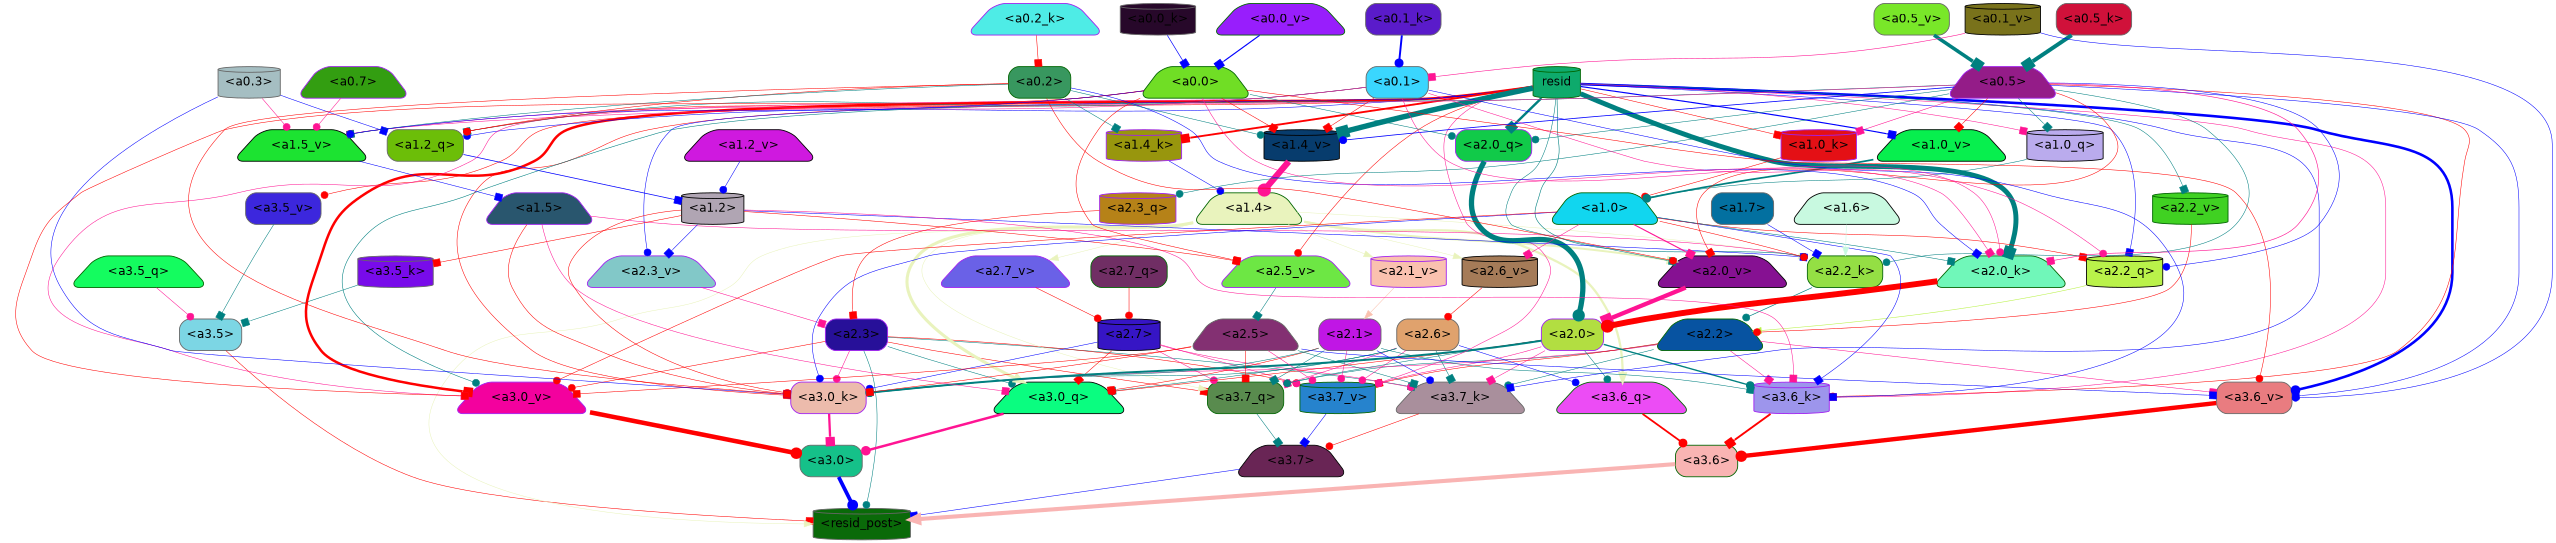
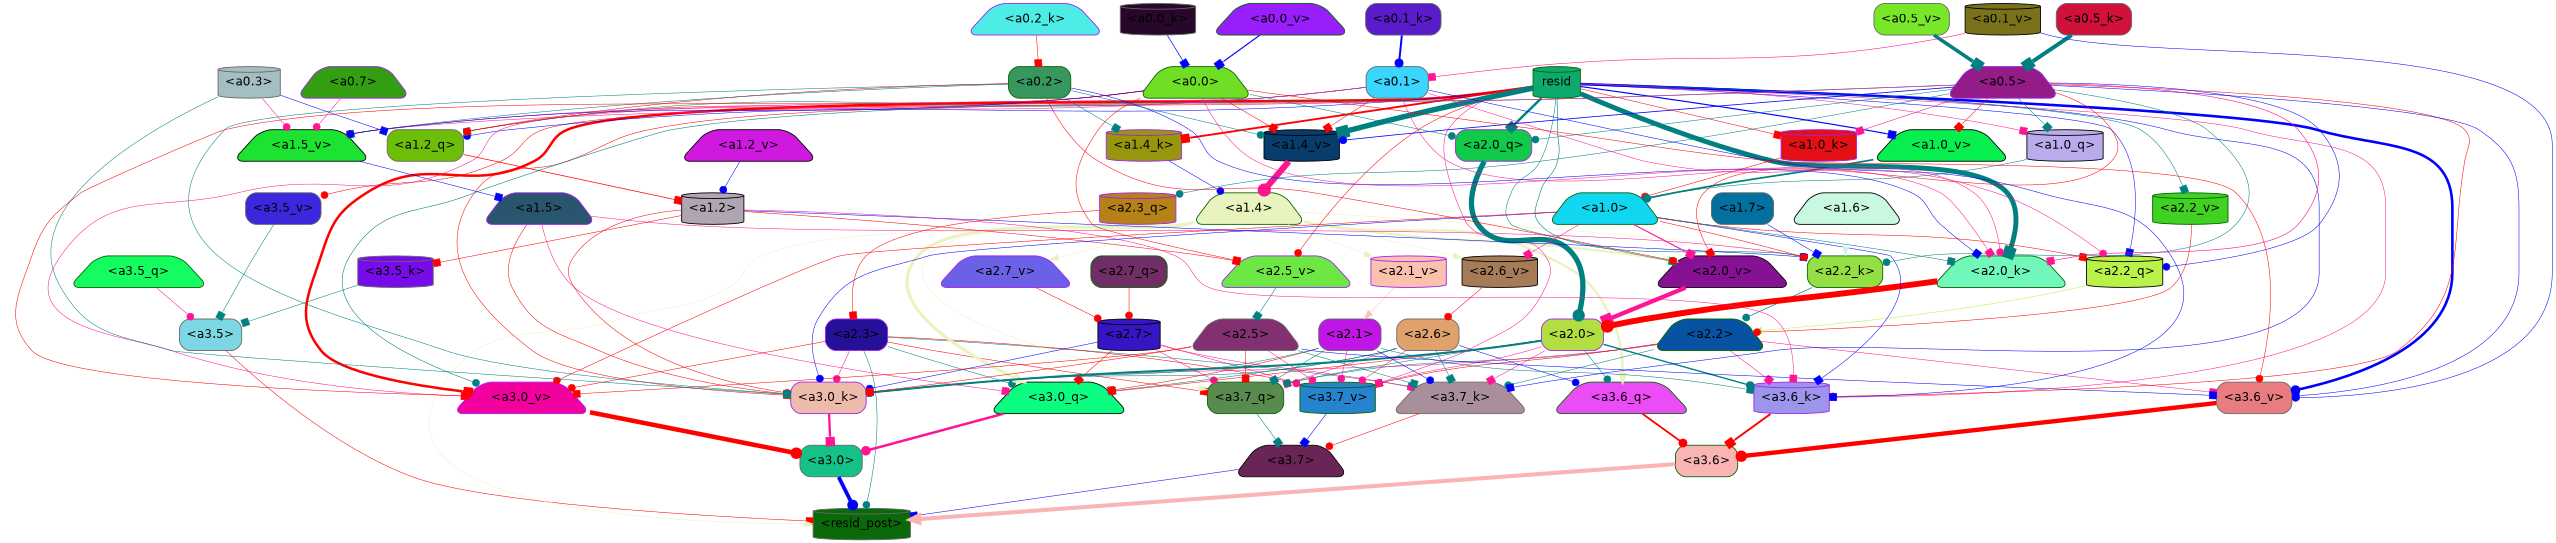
edge "<a0.2>" -> "<a3.0_k>": color red -> teal
edge "<a1.2_q>" -> "<a1.2>": color blue -> red
node "<a2.3_v>": removed
edge "<a0.3>" -> "<a3.0_k>": color blue -> teal
